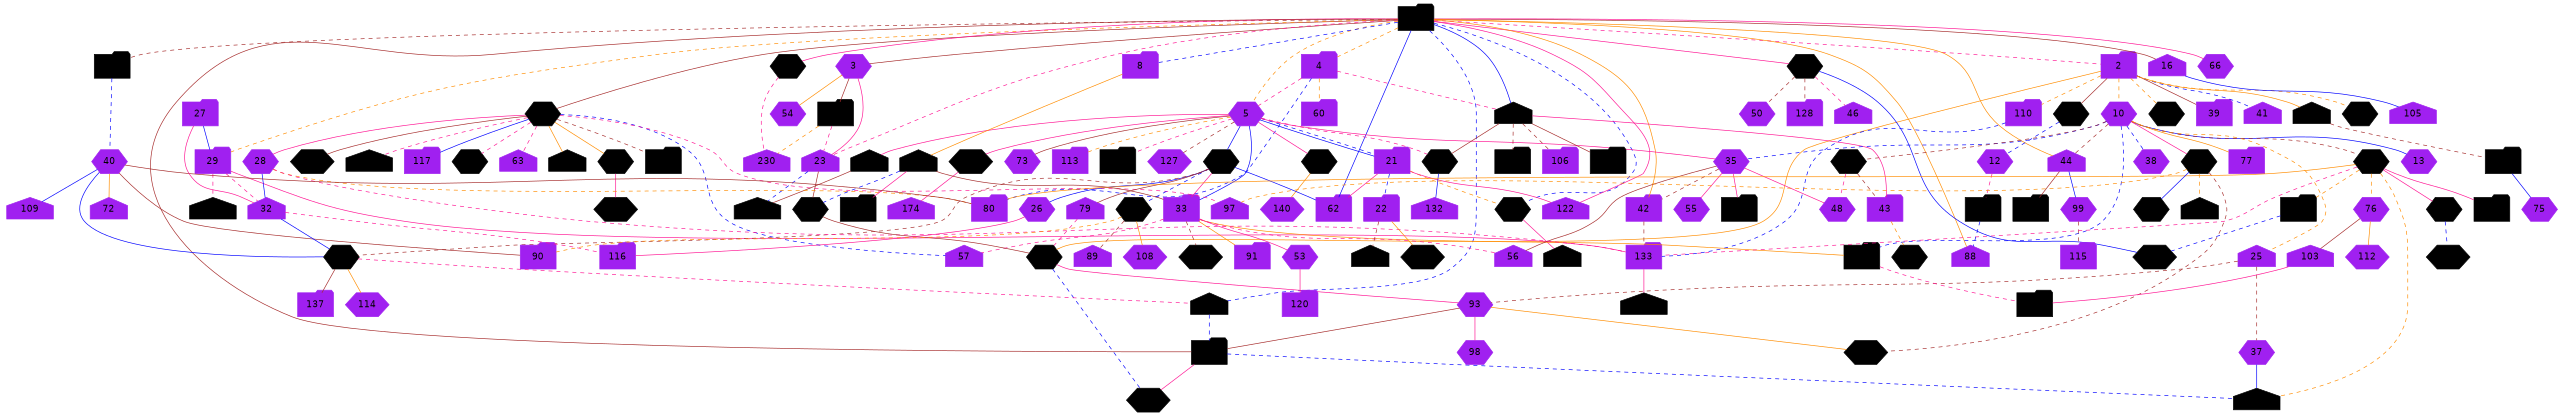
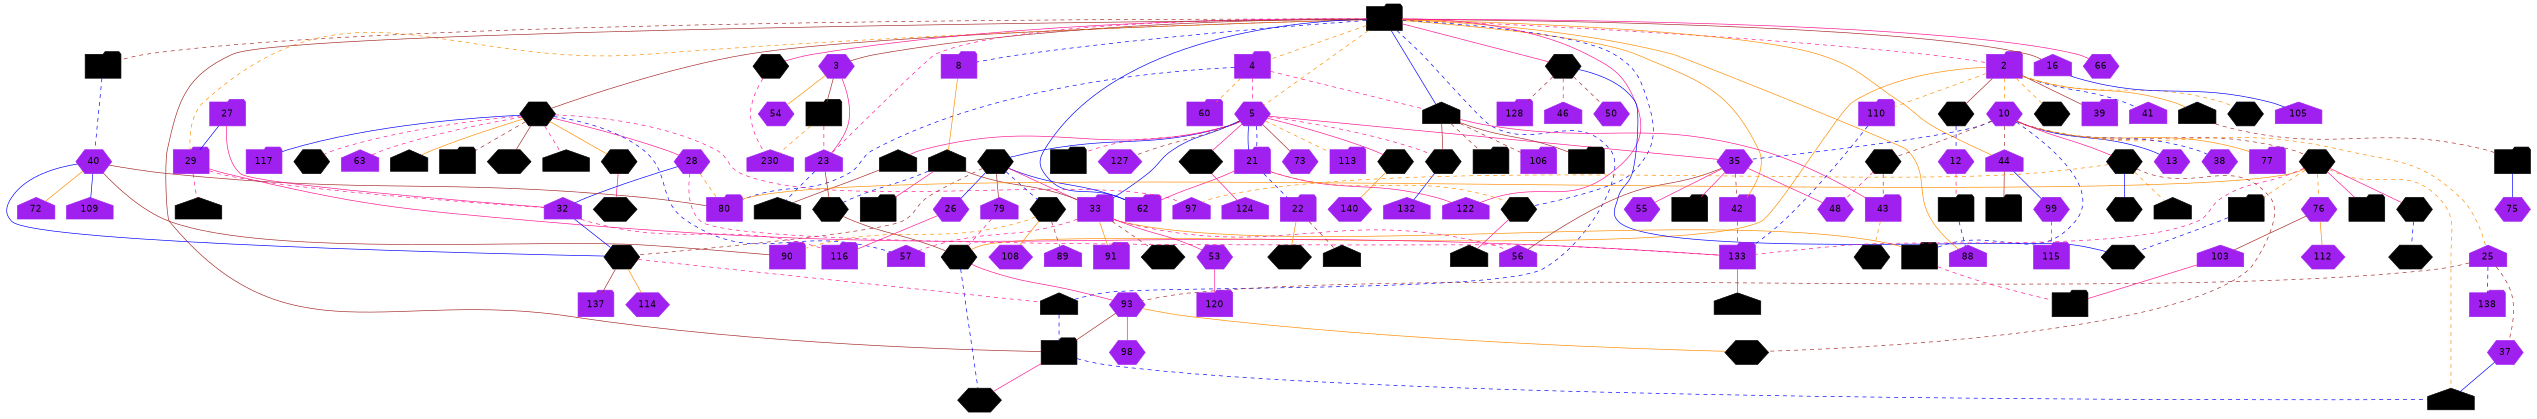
node "174": label "174" -> "124"
node "138": added
